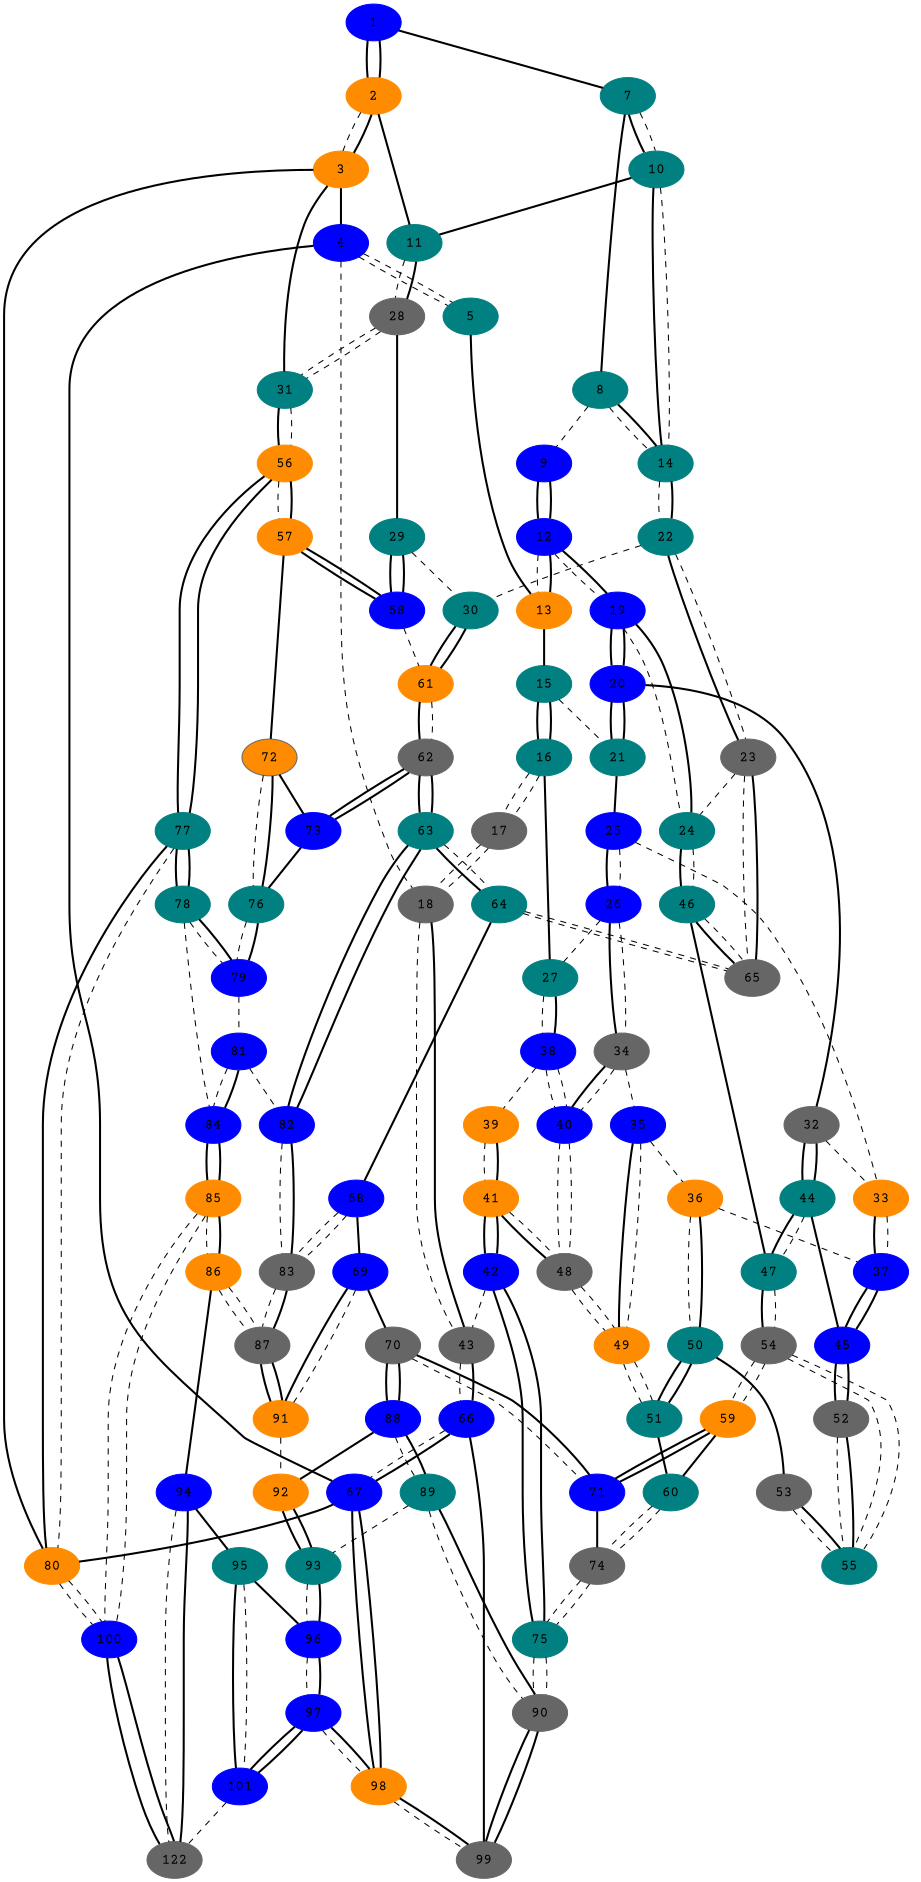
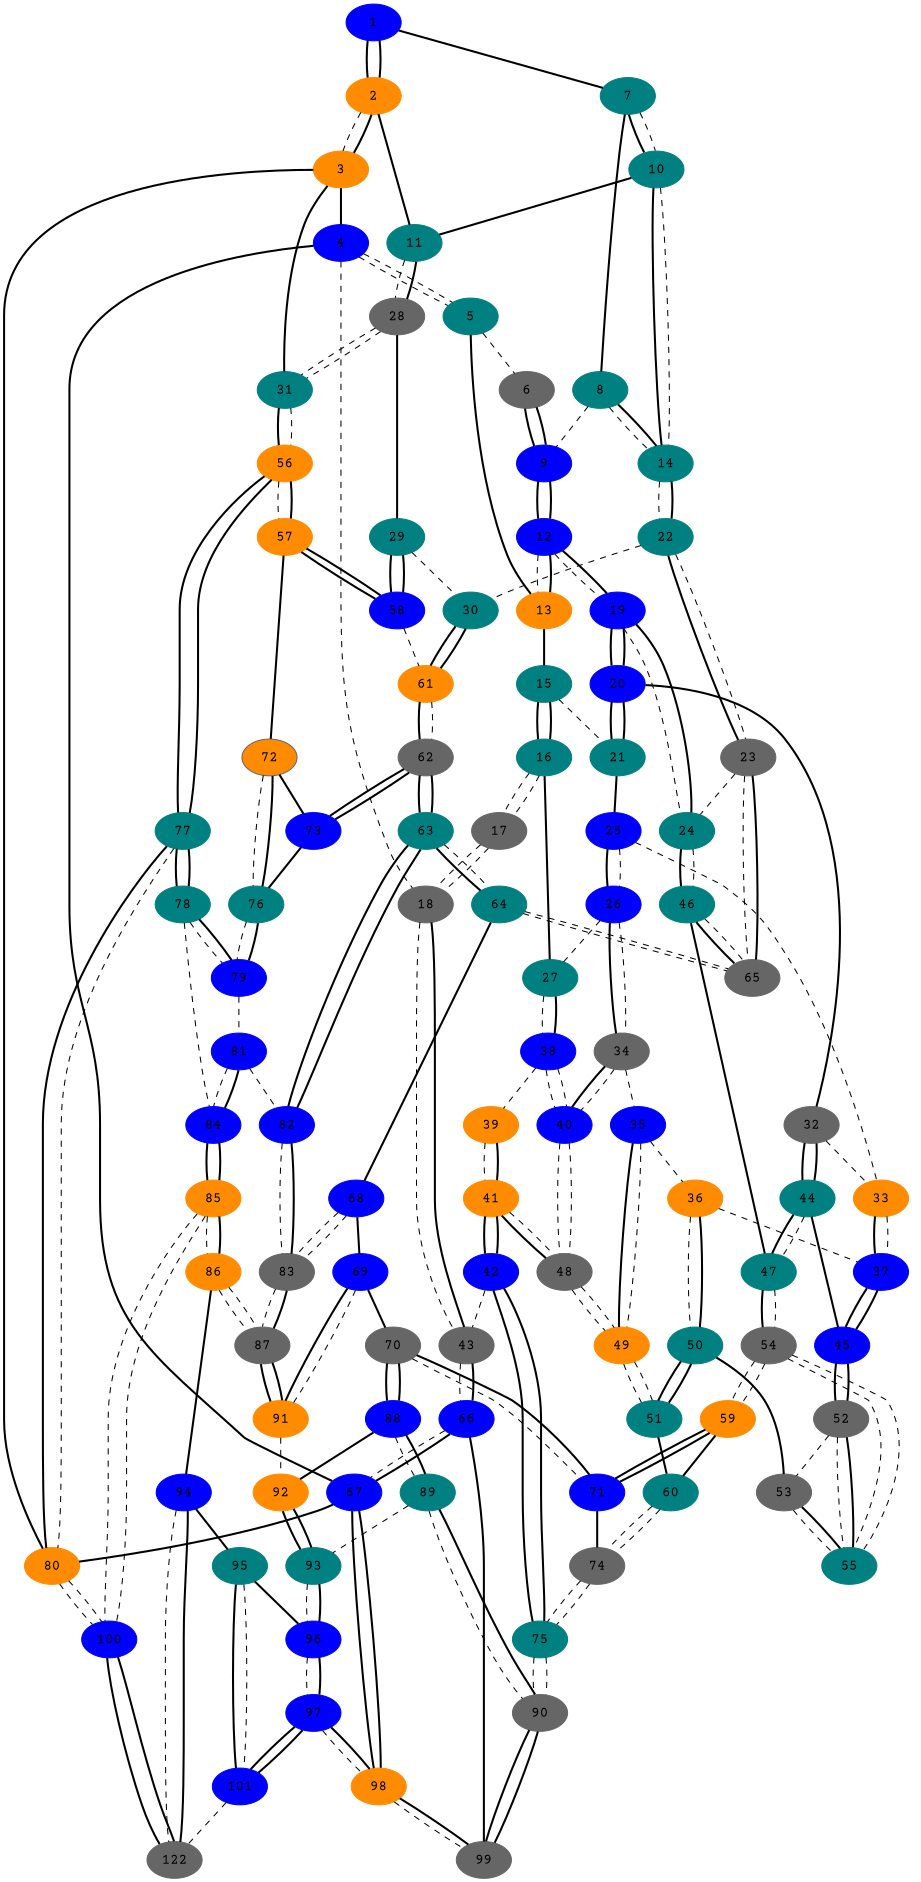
node "6": added
edge "52" -- "53": added
